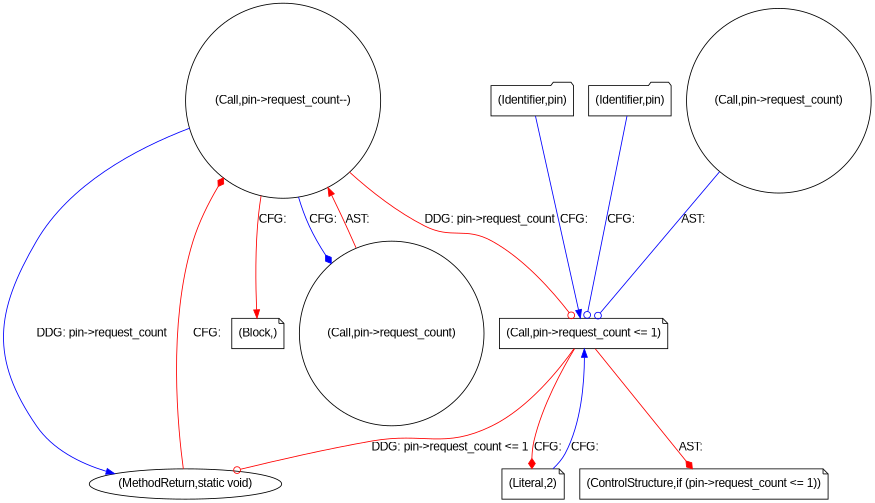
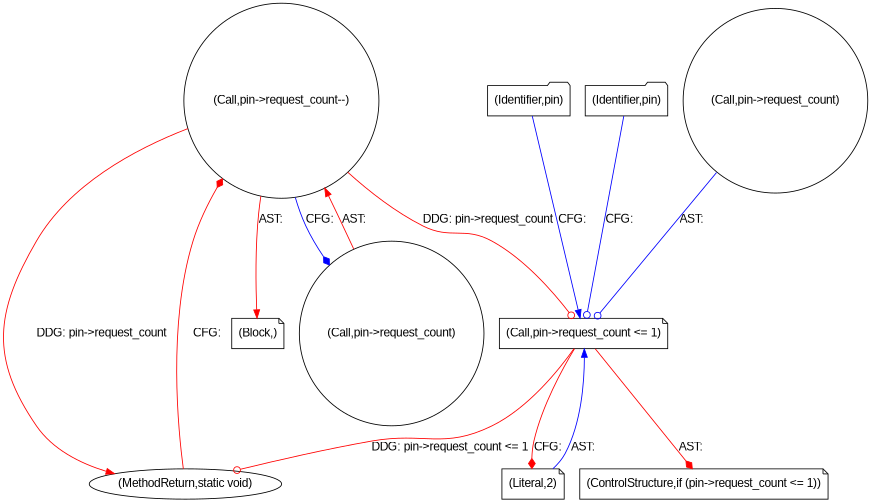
edge "(Call,pin->request_count--)" -> "(Block,)": label "CFG: " -> "AST: "
edge "(Call,pin->request_count--)" -> "(MethodReturn,static void)": color blue -> red
edge "(Literal,2)" -> "(Call,pin->request_count <= 1)": label "CFG: " -> "AST: "
